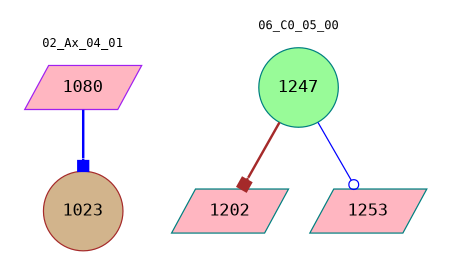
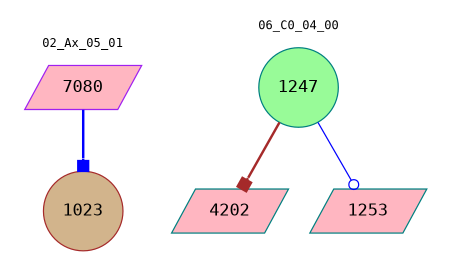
cluster "06_C0_05_00": label "06_C0_05_00" -> "06_C0_04_00"
cluster "02_Ax_04_01": label "02_Ax_04_01" -> "02_Ax_05_01"
node "1080": label "1080" -> "7080"
node "1202": label "1202" -> "4202"
